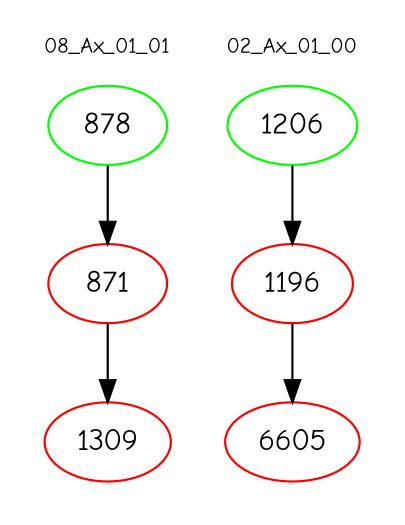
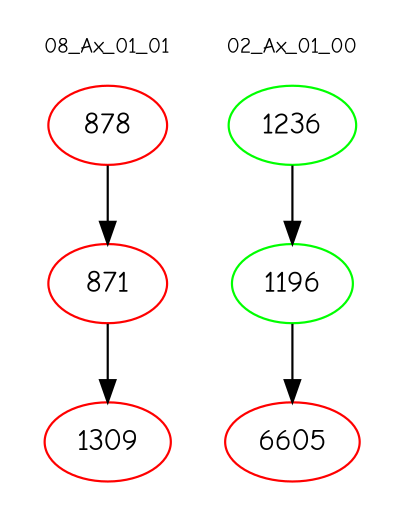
node "878": color green -> red
node "1206": label "1206" -> "1236"
node "1196": color red -> green
